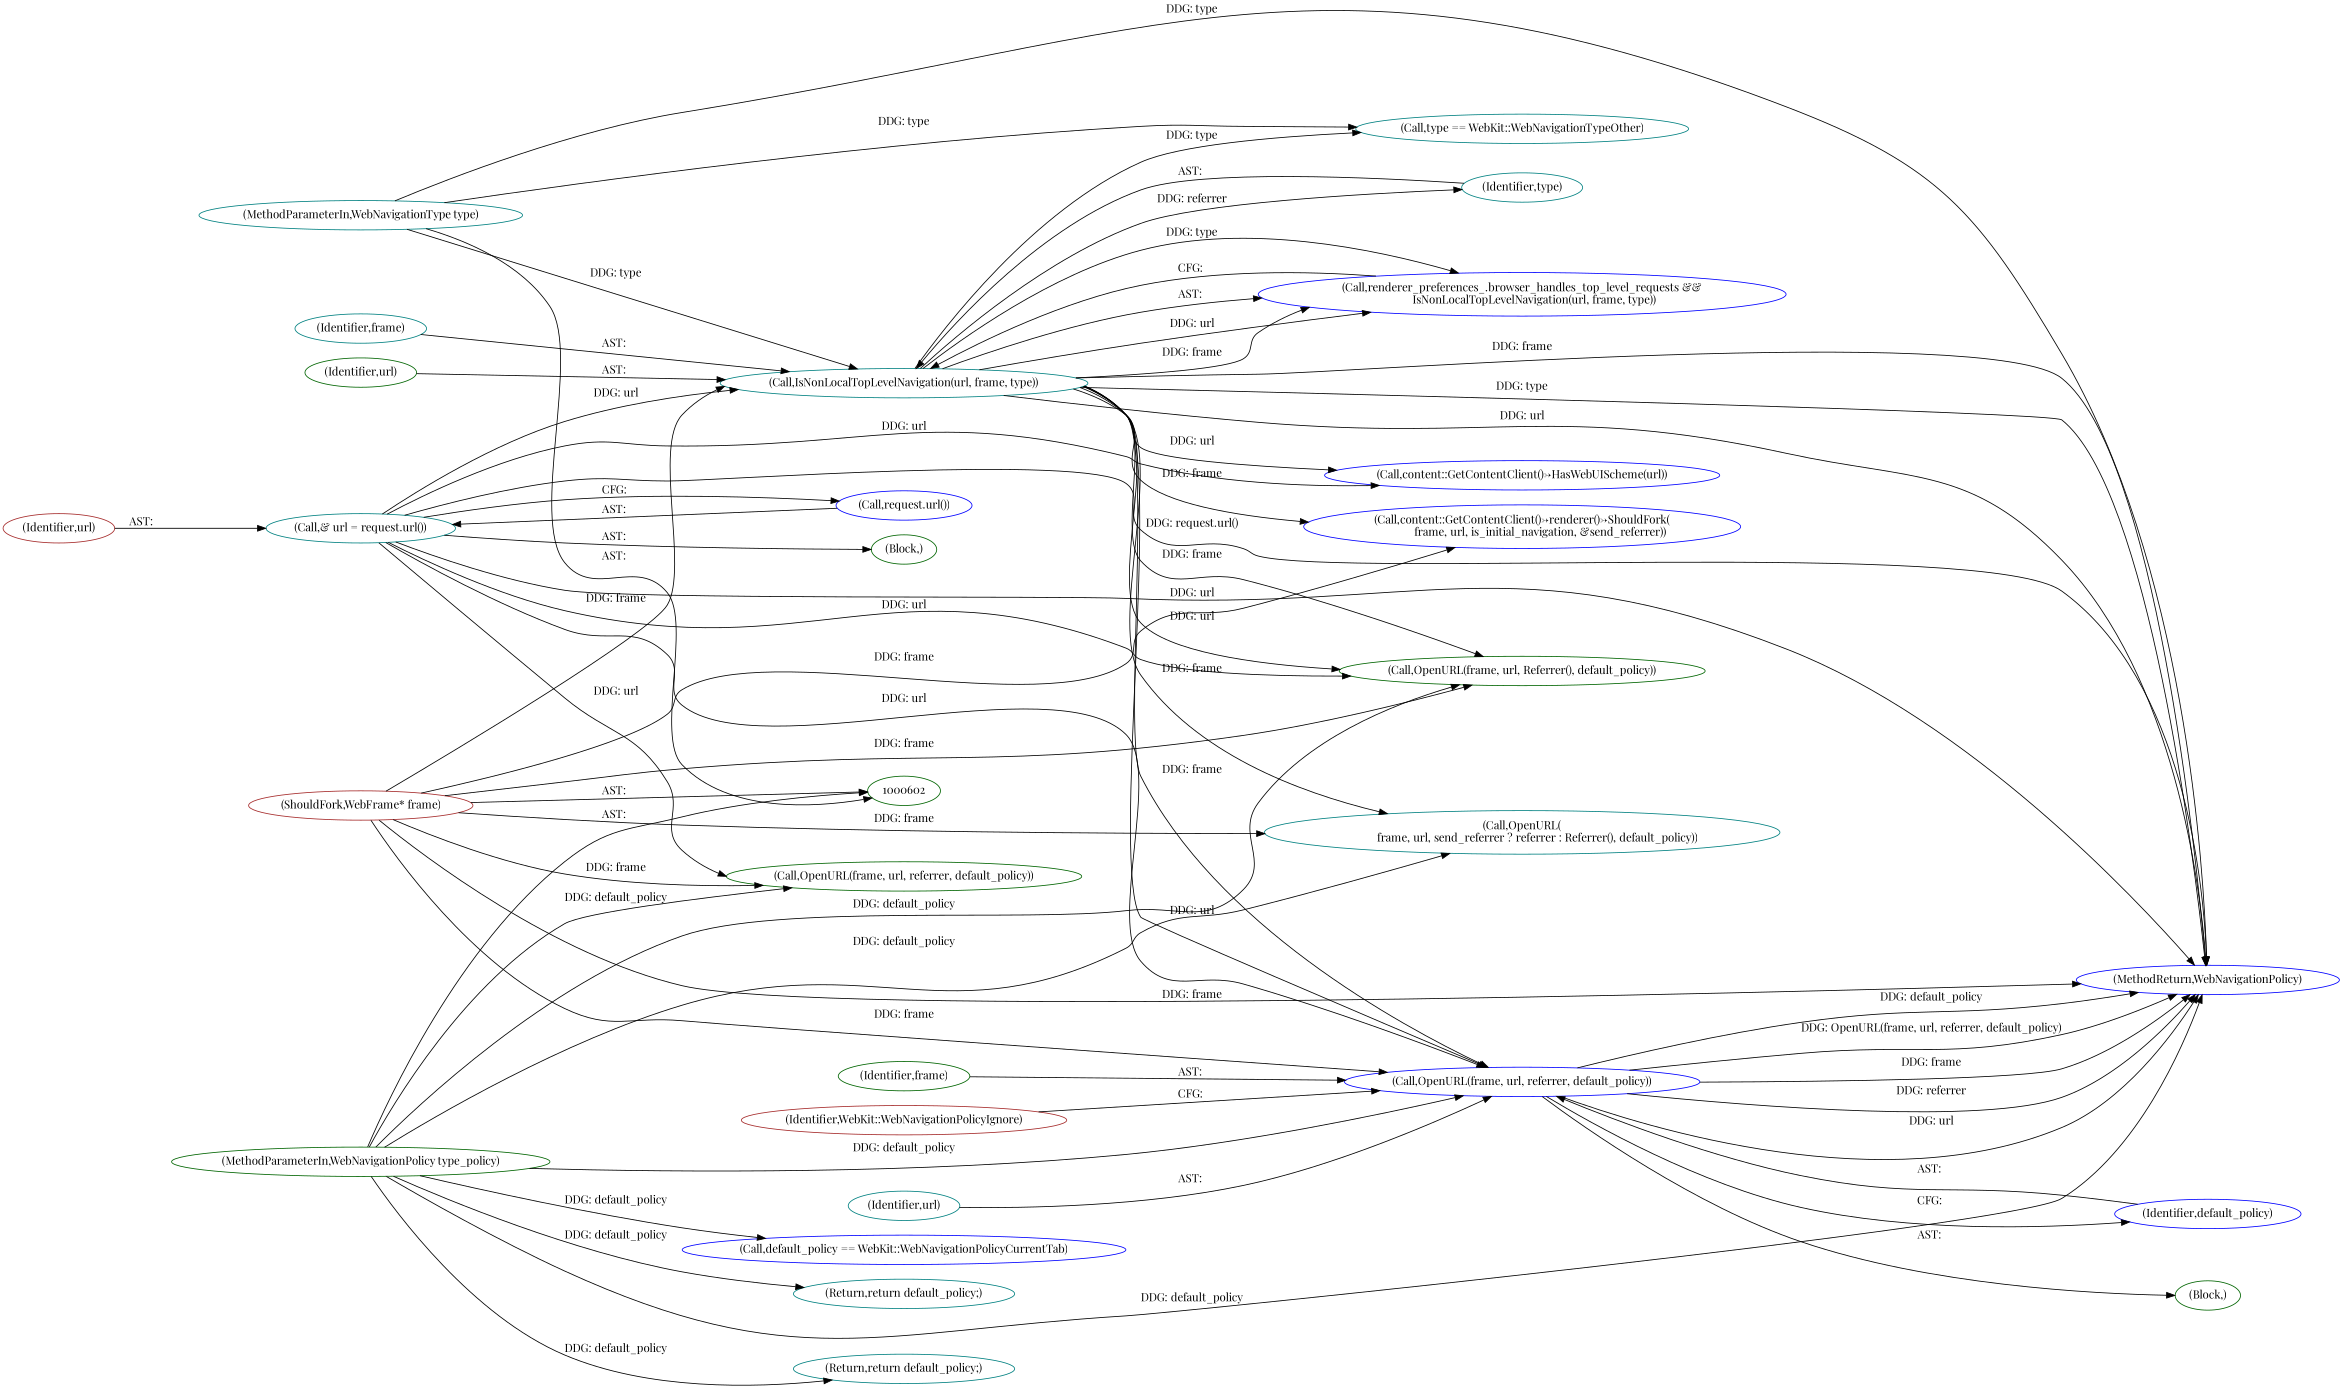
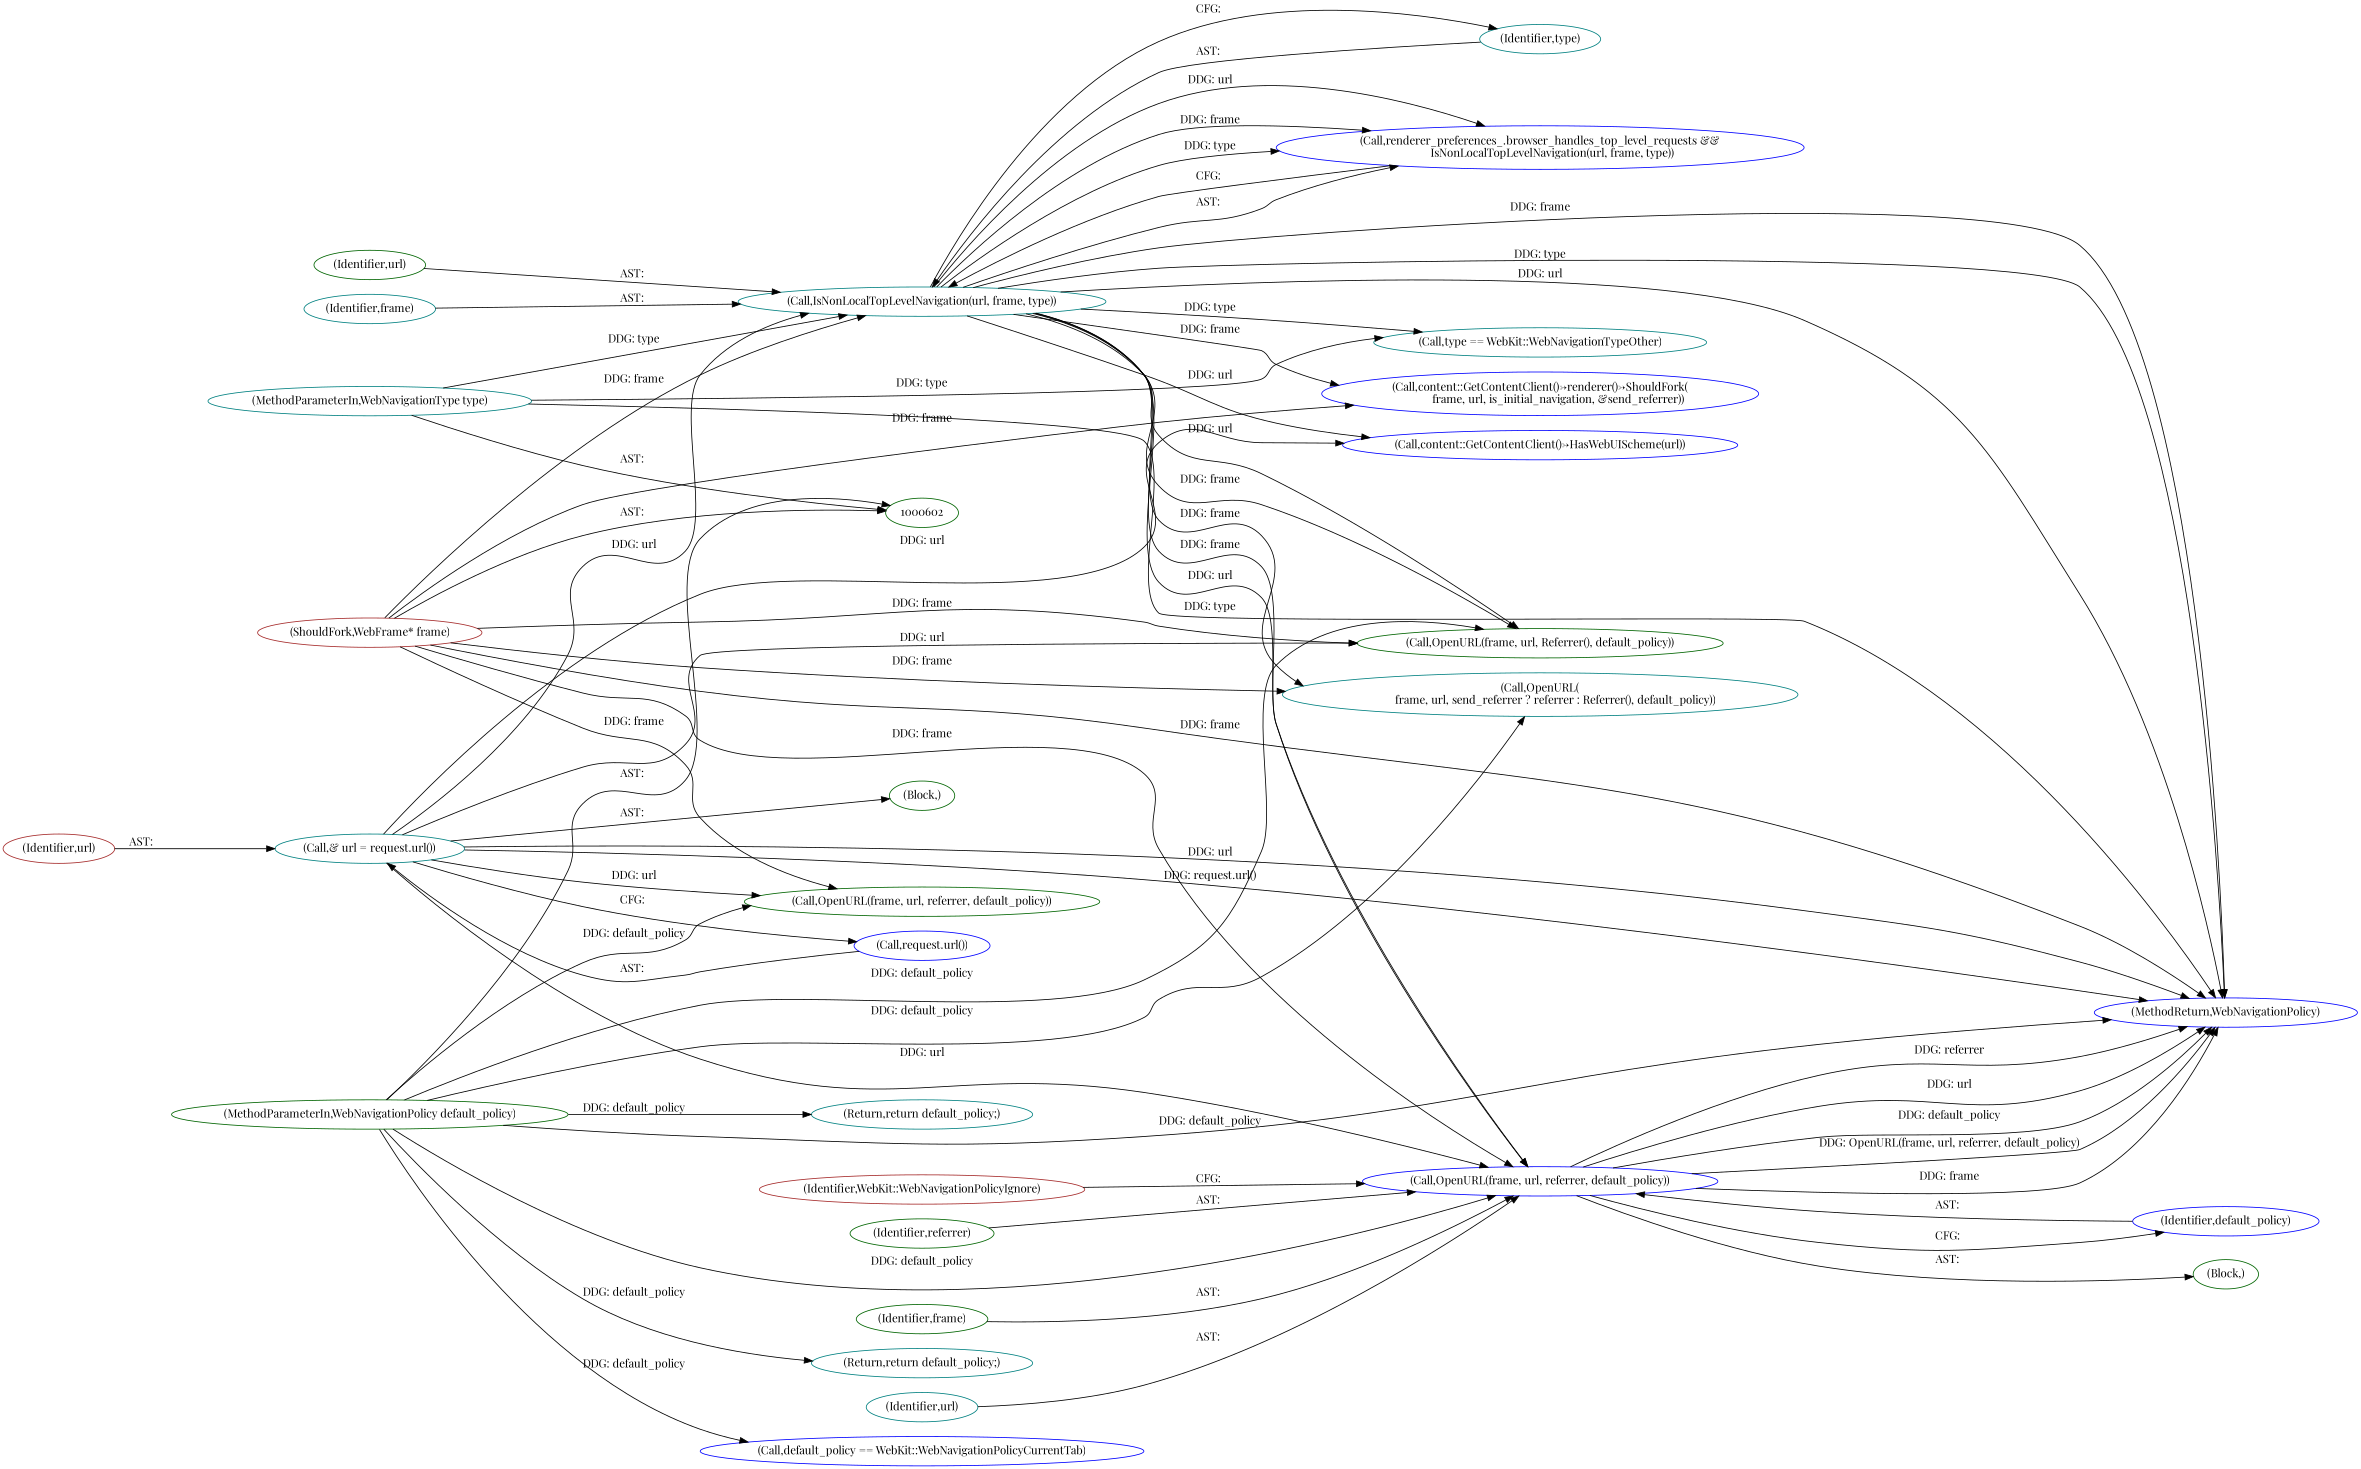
edge "(Call,IsNonLocalTopLevelNavigation(url, frame, type))" -> "(Identifier,type)": label "DDG: referrer" -> "CFG: "
node "(MethodParameterIn,WebNavigationPolicy type_policy)": label "(MethodParameterIn,WebNavigationPolicy type_policy)" -> "(MethodParameterIn,WebNavigationPolicy default_policy)"
node "(Identifier,referrer)": added
